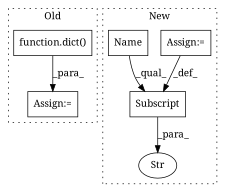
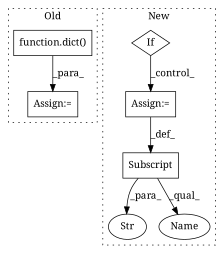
node "Name": shape box -> ellipse
node "If": added
edge "Name" -> "Subscript": reversed
